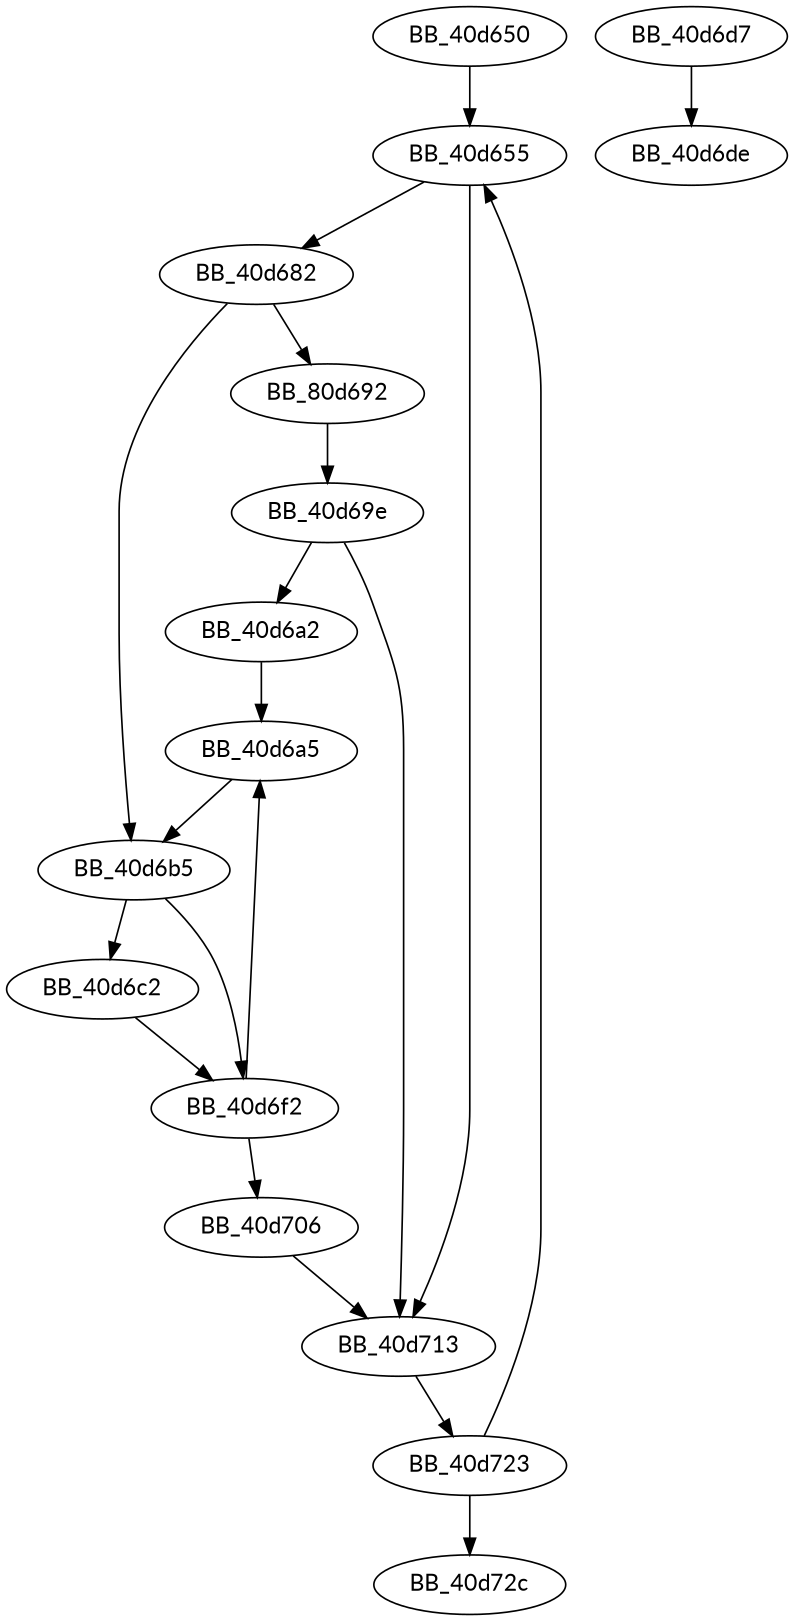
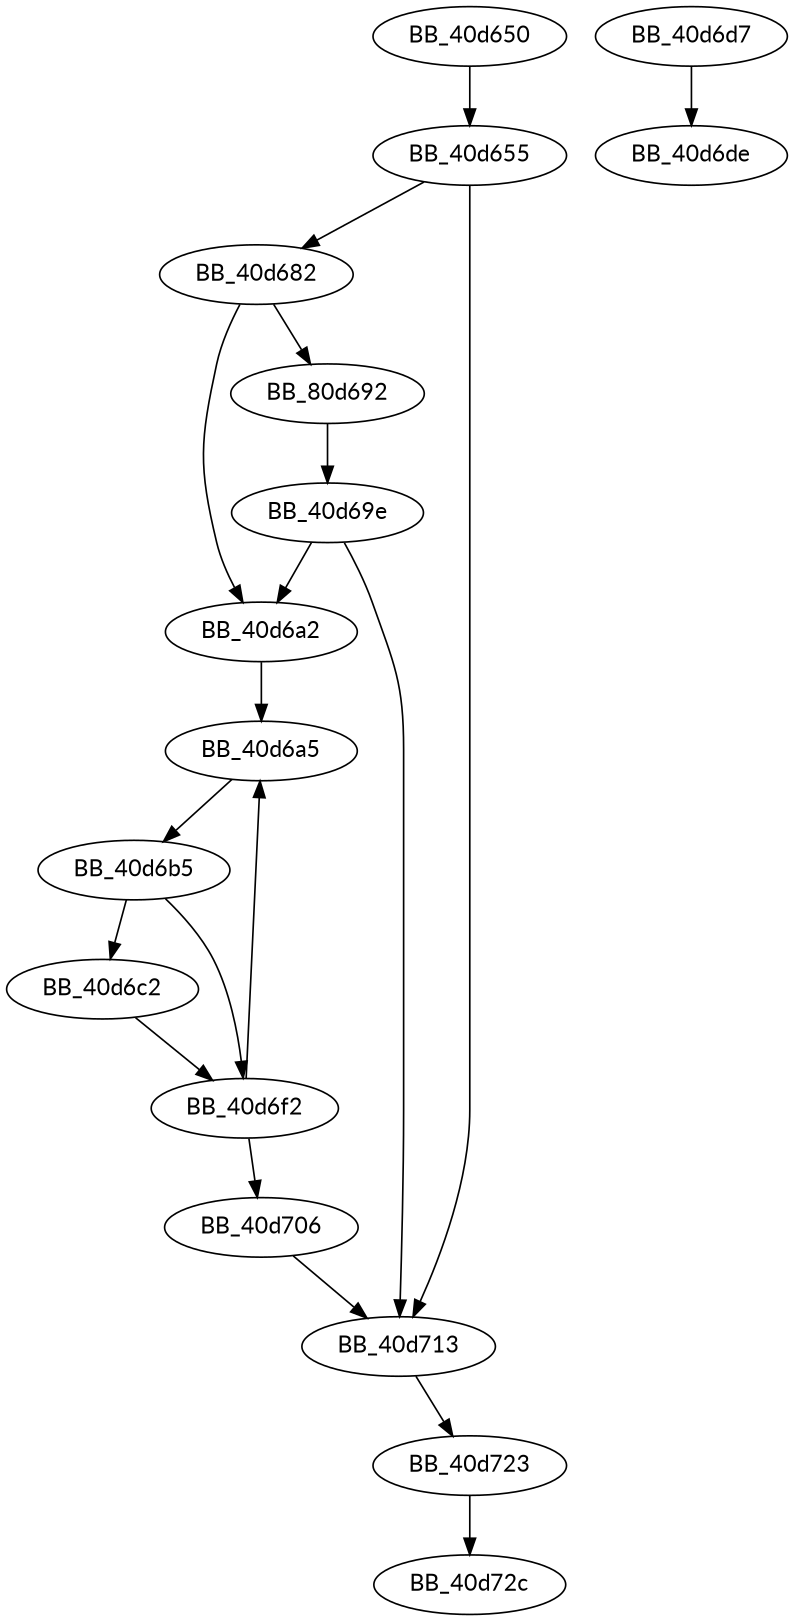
edge "BB_40d682" -> "BB_40d6b5": now "BB_40d682" -> "BB_40d6a2"
edge "BB_40d723" -> "BB_40d655": removed
